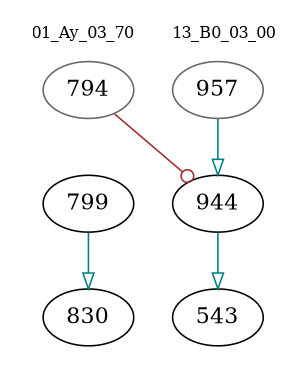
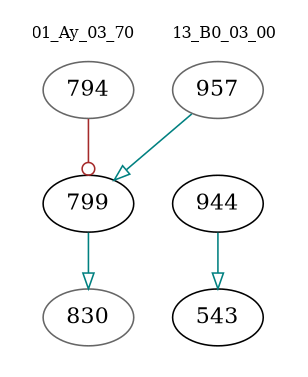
edge "794" -> "944": now "794" -> "799"
edge "957" -> "944": now "957" -> "799"
node "830": color black -> gray40
